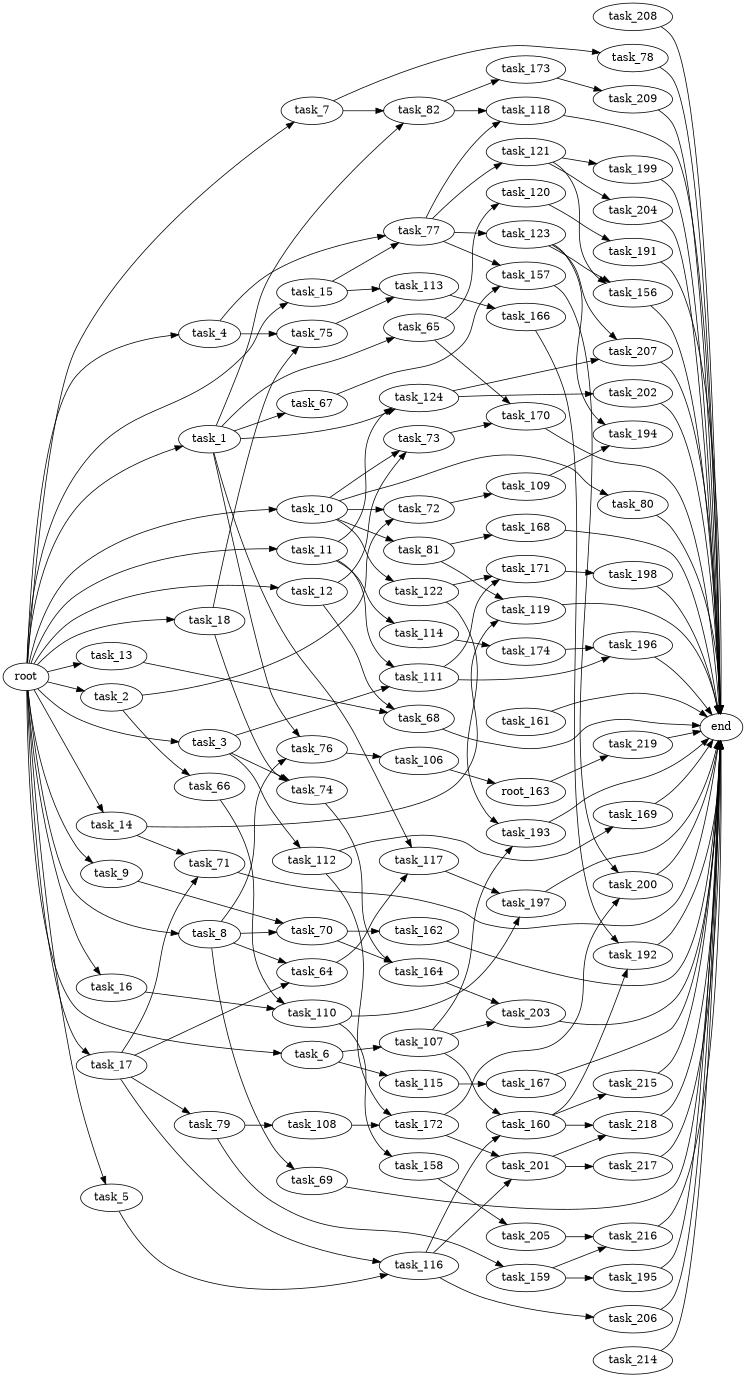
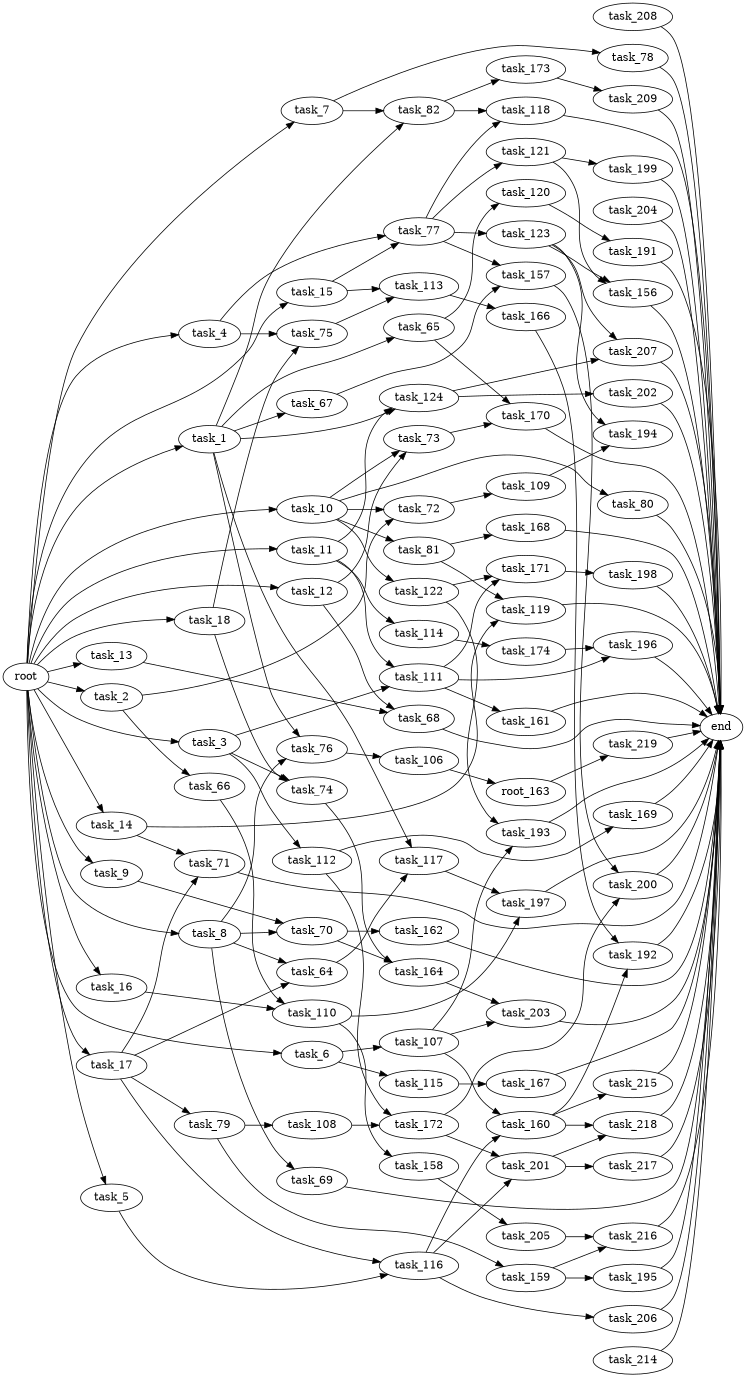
edge "task_121" -> "task_204": removed
edge "task_111" -> "task_161": added
